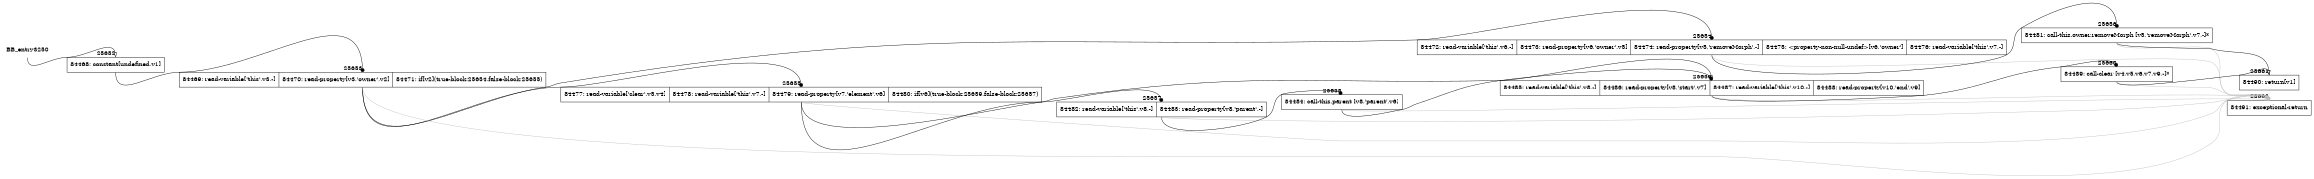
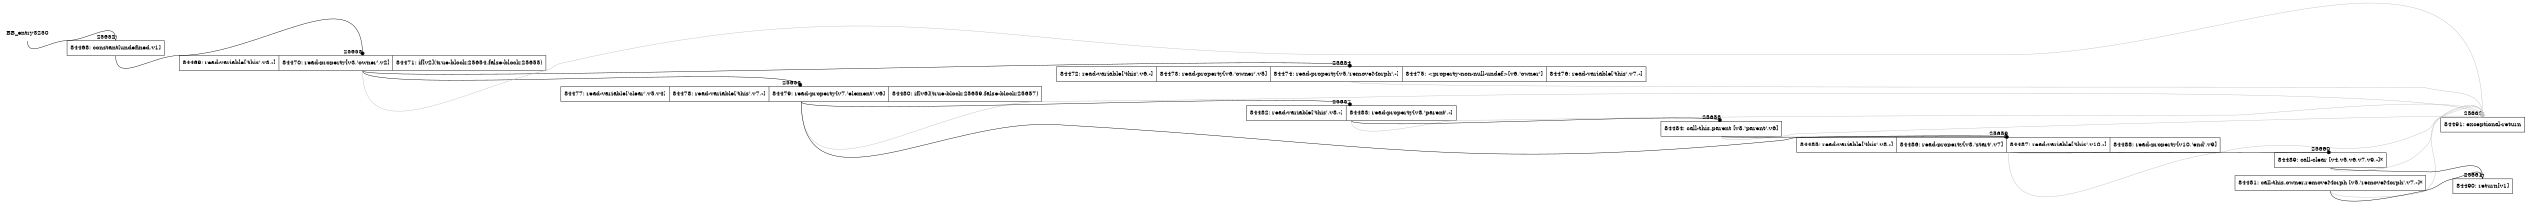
edge "84472: read-variable['this',v6,-]" -> "84481: call-this.owner.removeMorph [v5,'removeMorph',v7,-]*": removed
